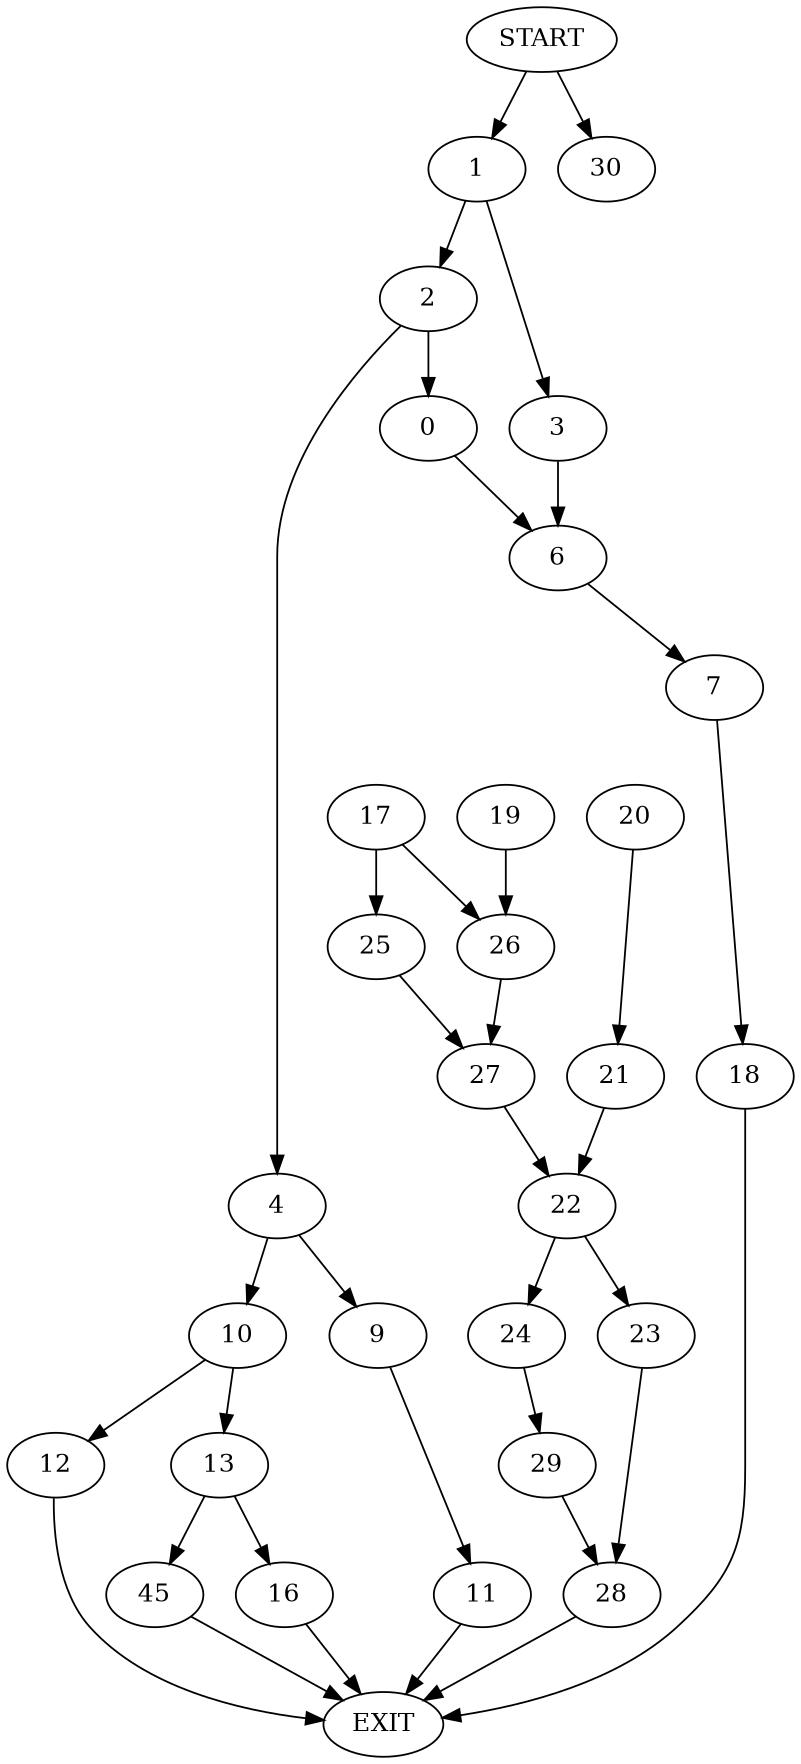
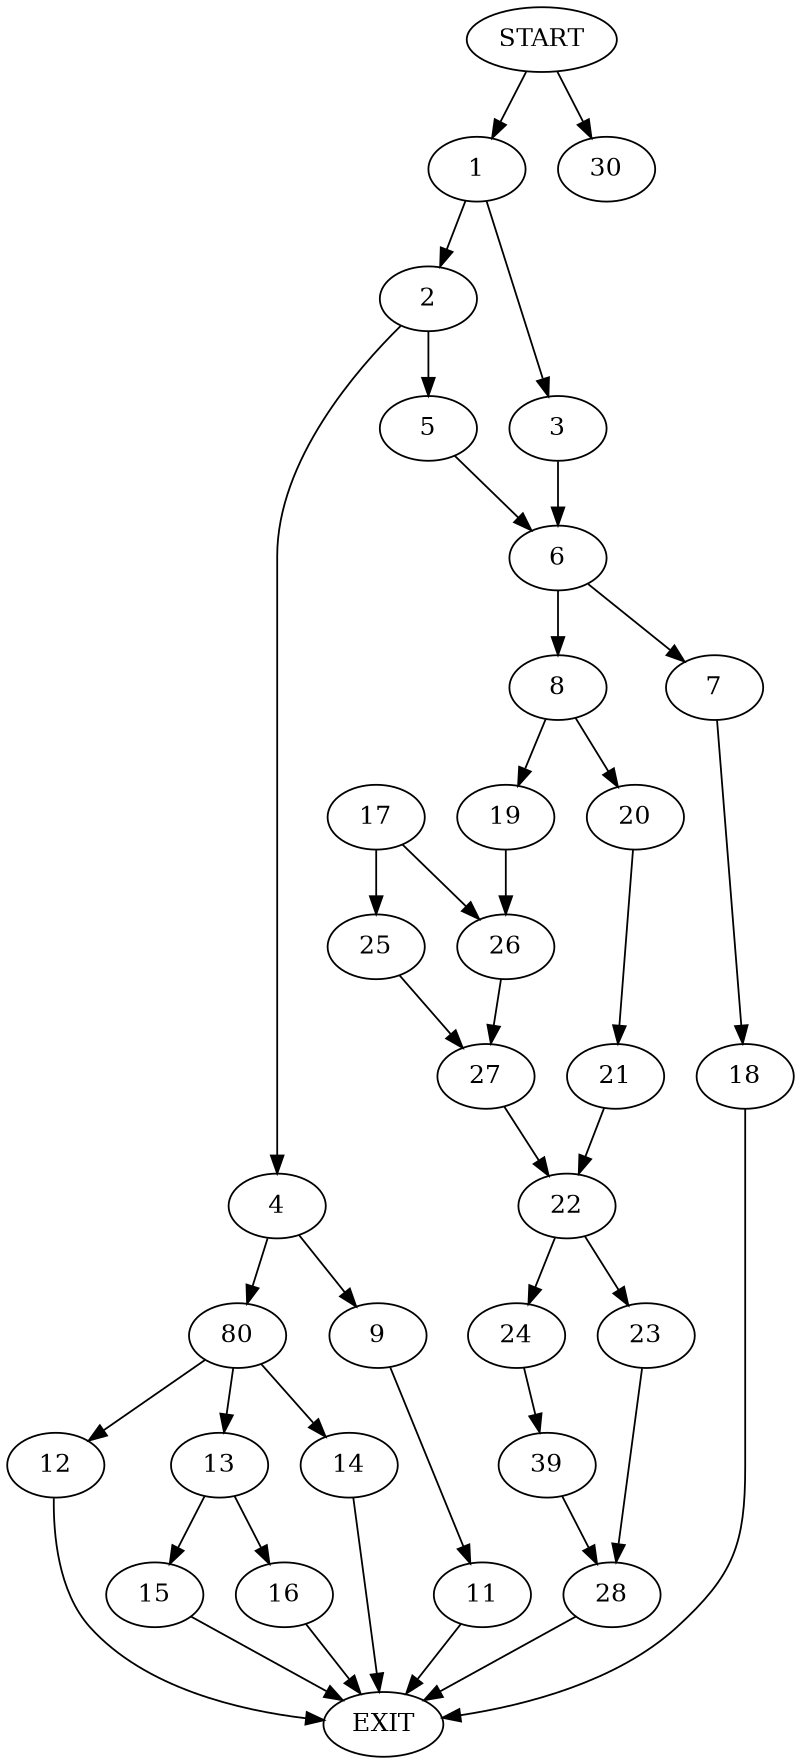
node "0": label "0" -> "5"
node "8": added
node "10": label "10" -> "80"
node "14": added
node "29": label "29" -> "39"
node "45": label "45" -> "15"
